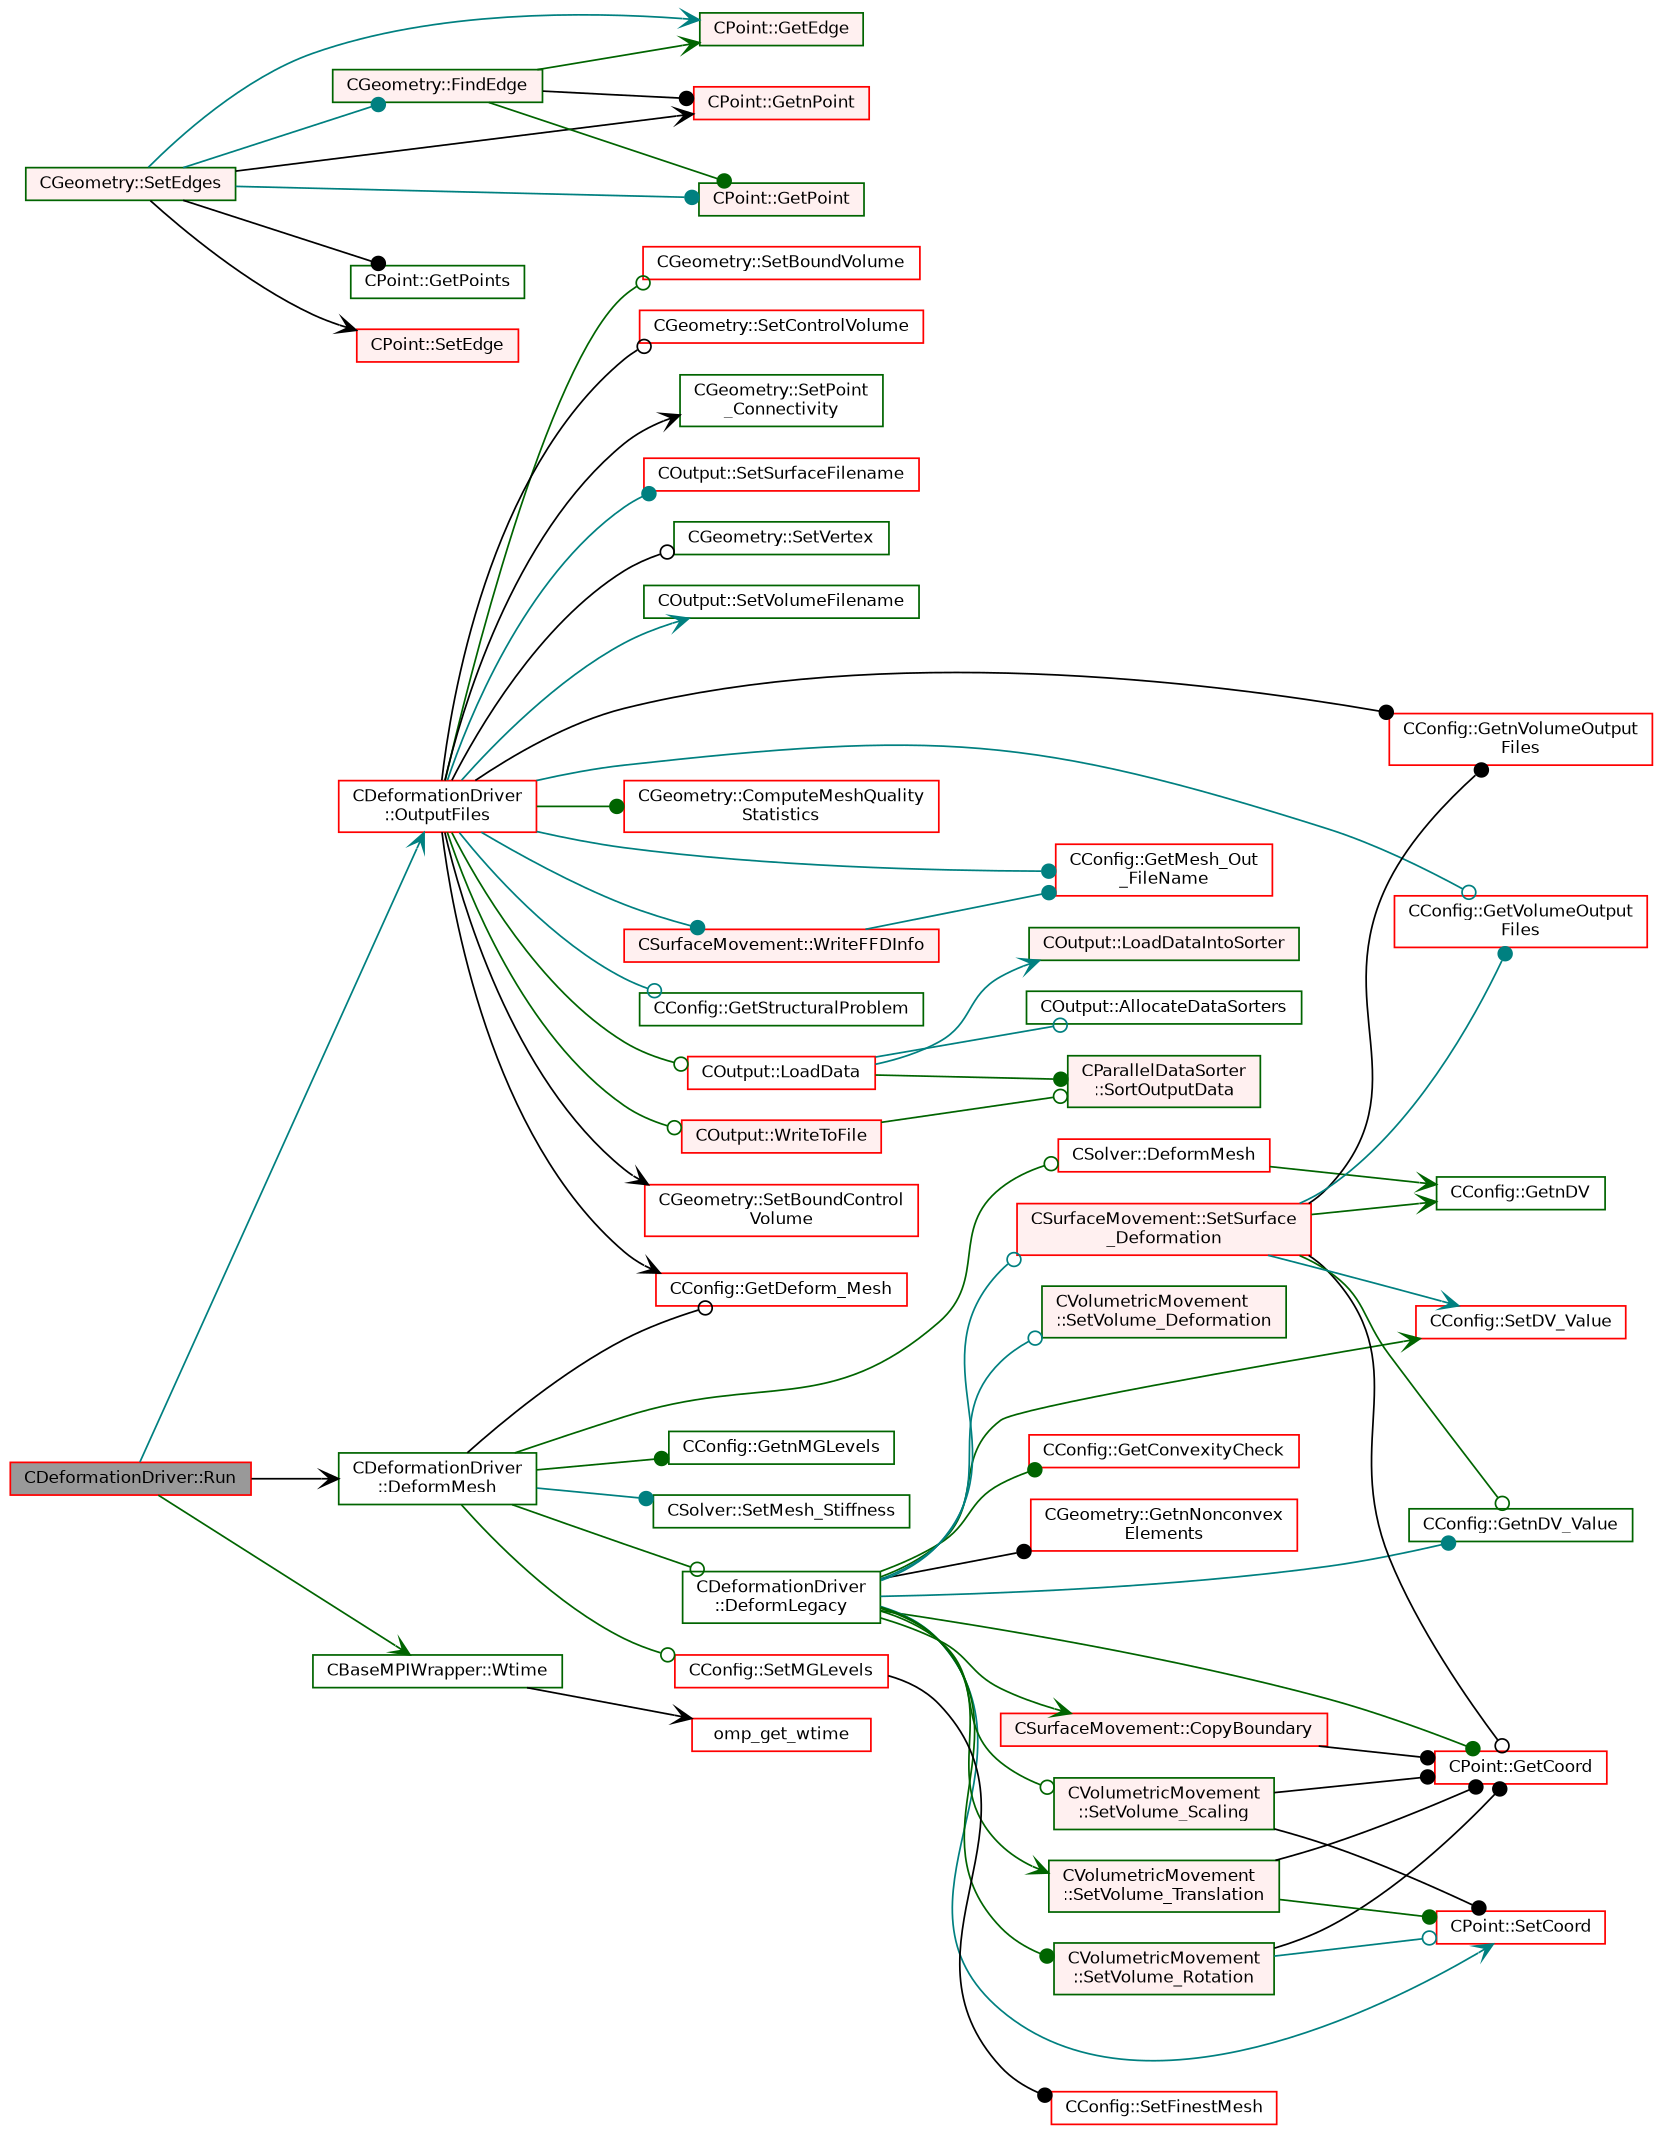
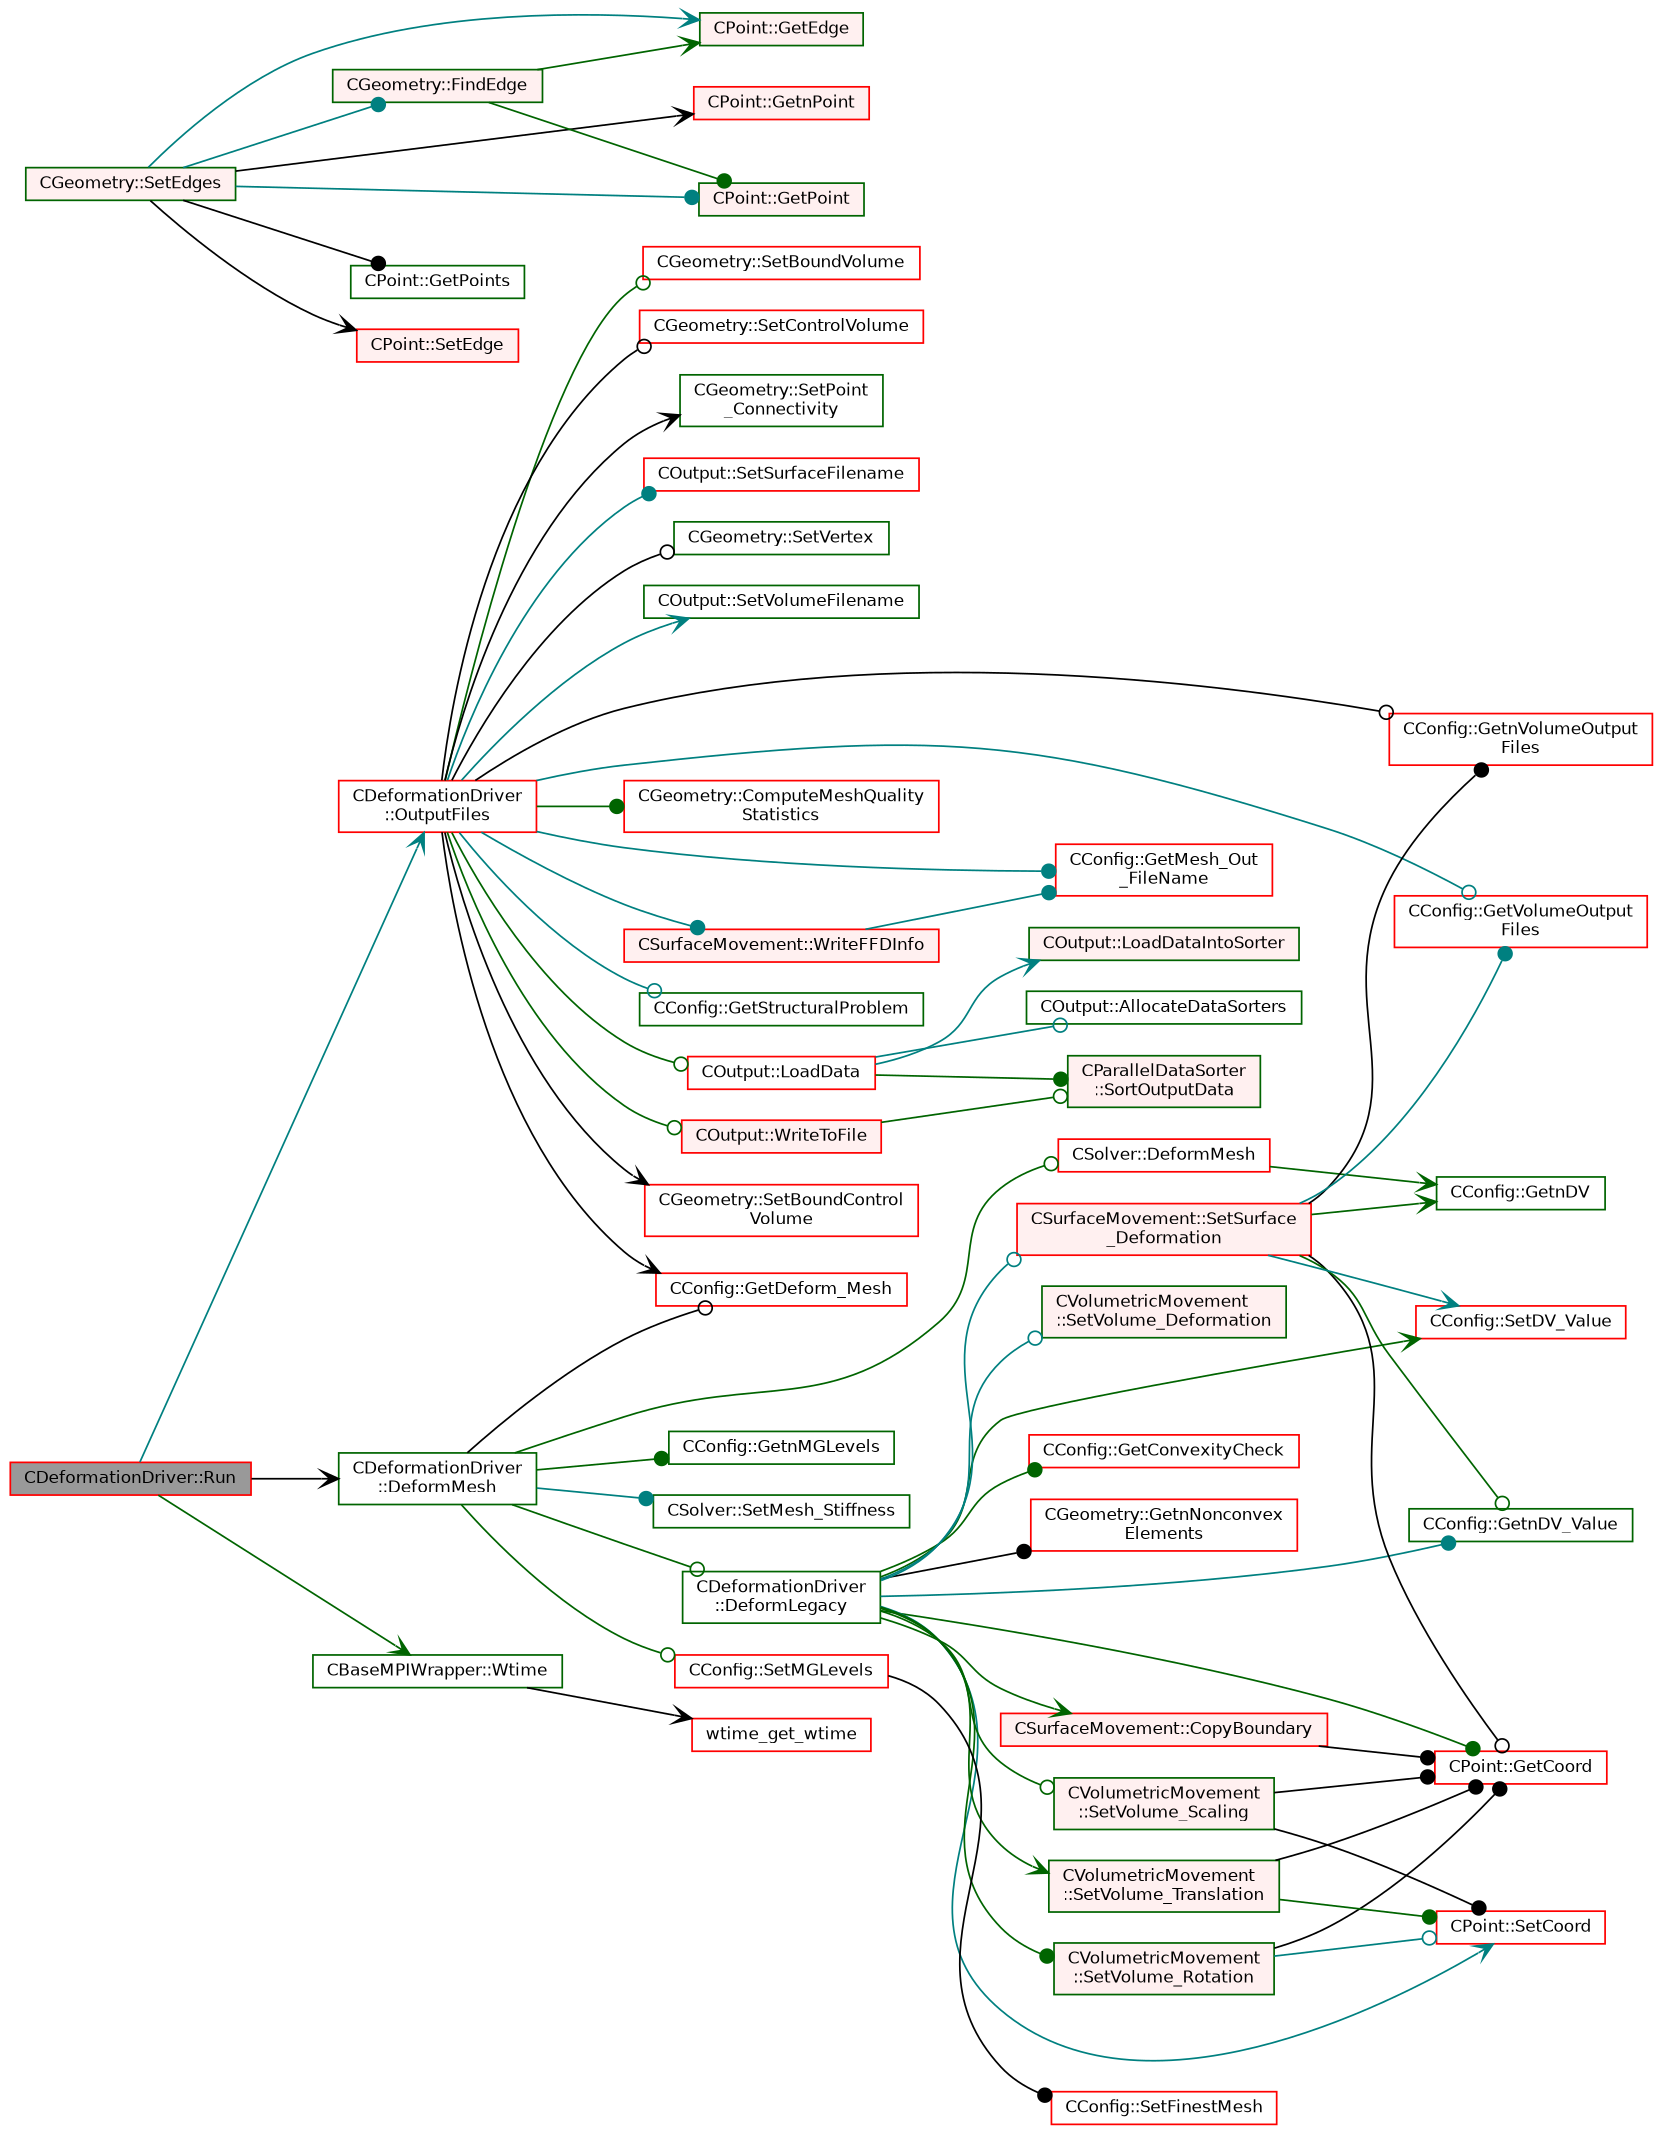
edge "CGeometry::FindEdge" -> "CPoint::GetnPoint": removed
edge "CDeformationDriver ::OutputFiles" -> "CConfig::GetnVolumeOutput Files": arrowhead dot -> odot
node "omp_get_wtime": label "omp_get_wtime" -> "wtime_get_wtime"
